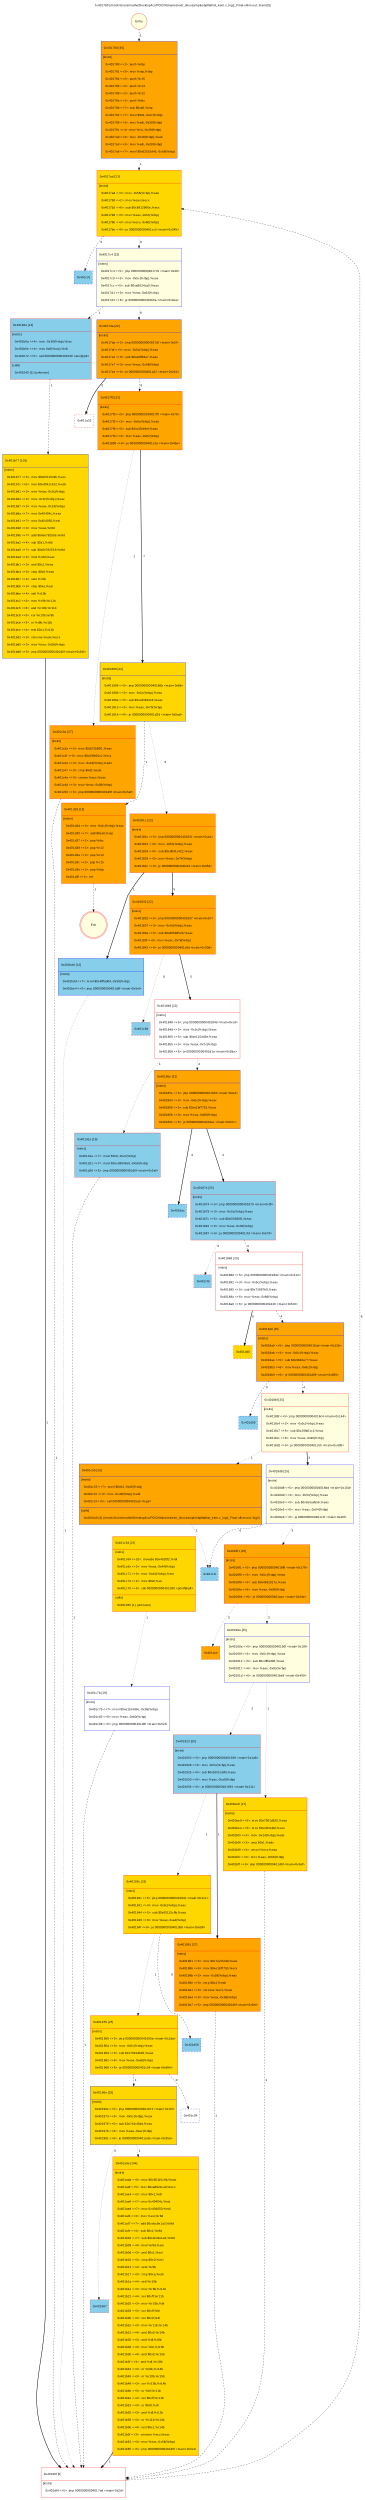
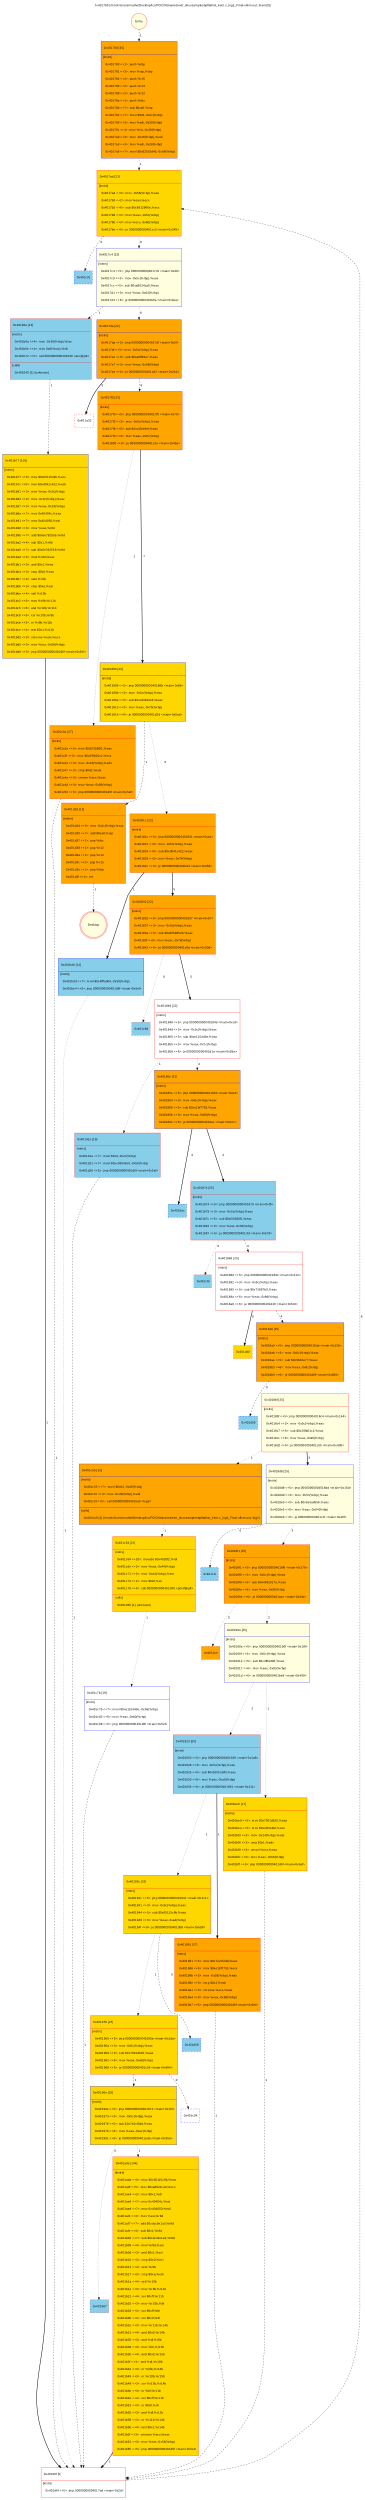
node "Exit": label "Exit" -> "Desktop"
edge "0x4018a6 [25]" -> "0x4018bf [25]": removed, label "4"
edge "0x401c55 [15]" -> "0x401c1f": now "0x401c55 [15]" -> "0x401c64 [23]"
